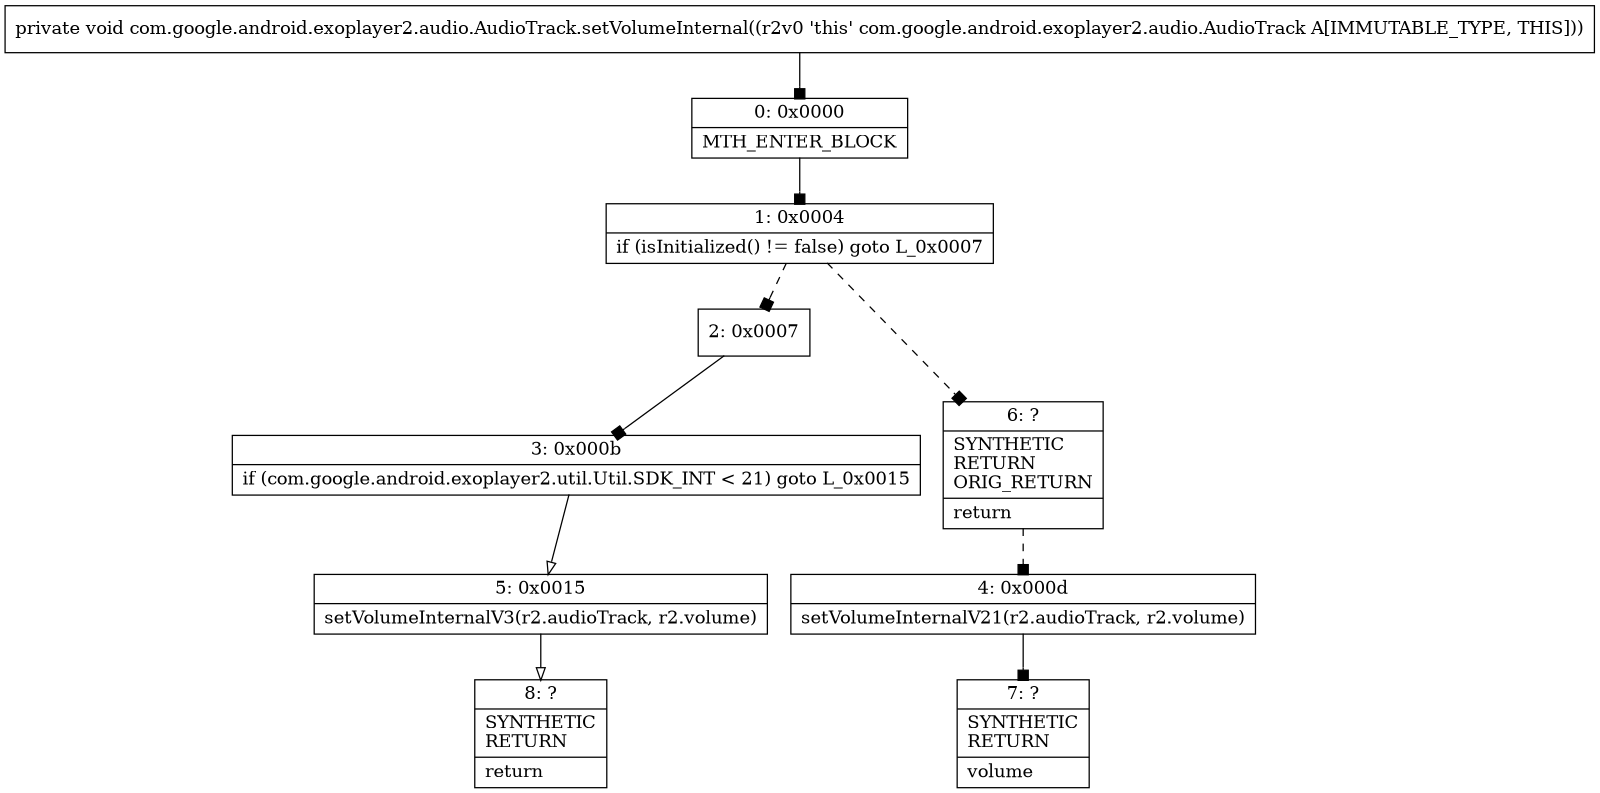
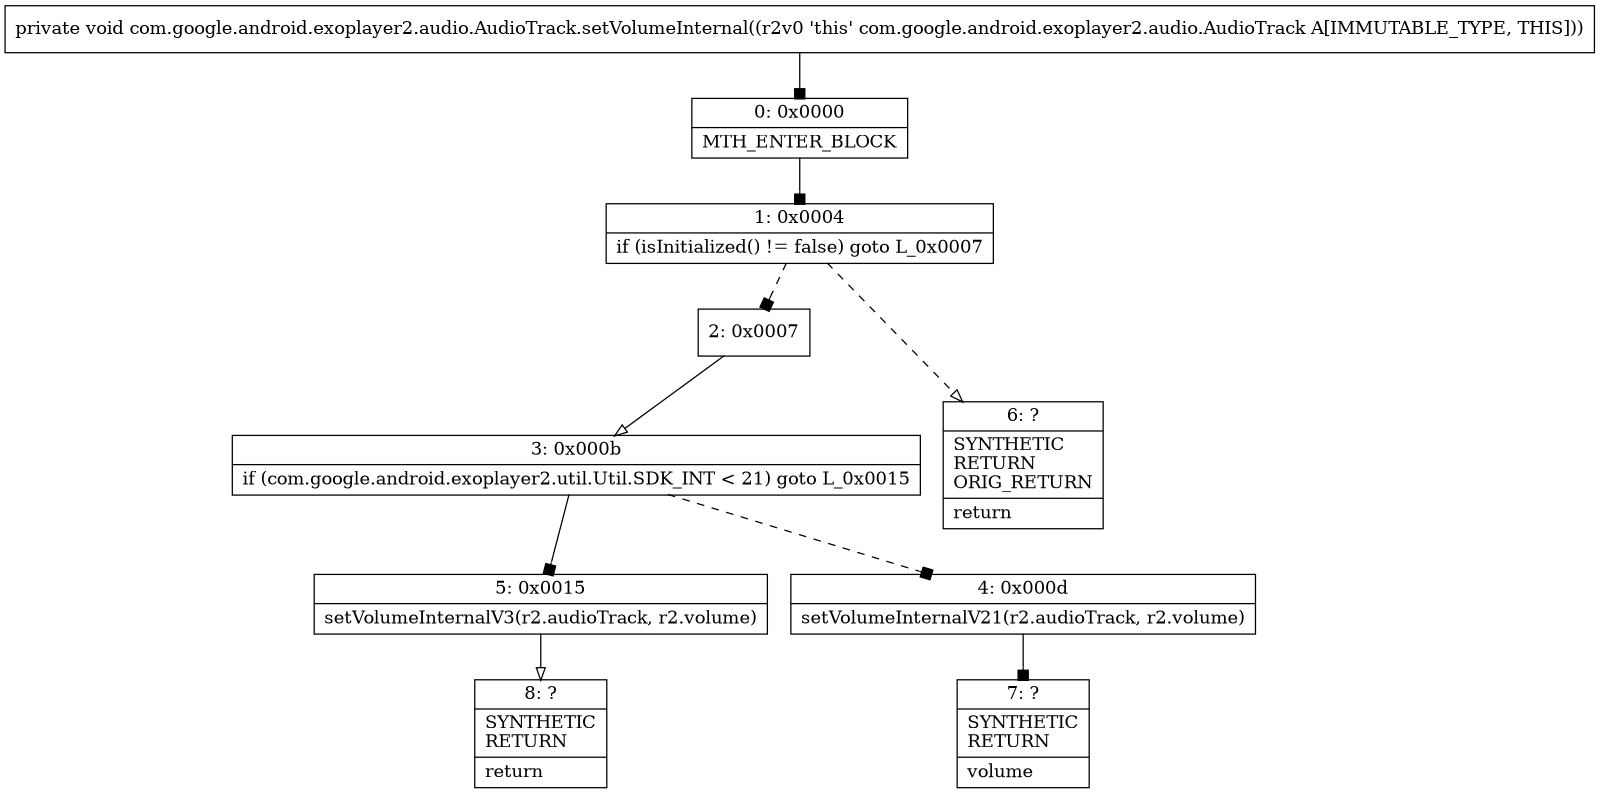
edge "1: 0x0004" -> "6: ?": arrowhead box -> onormal
edge "2: 0x0007" -> "3: 0x000b": arrowhead box -> onormal
edge "3: 0x000b" -> "5: 0x0015": arrowhead onormal -> box
edge "6: ?" -> "4: 0x000d": now "3: 0x000b" -> "4: 0x000d"
